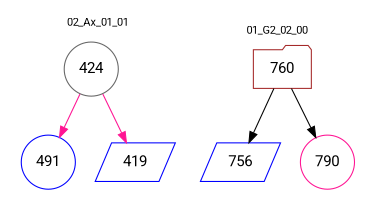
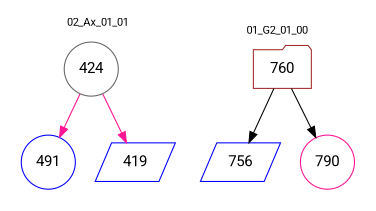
cluster "01_G2_02_00": label "01_G2_02_00" -> "01_G2_01_00"
